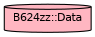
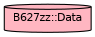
node "B624zz::Data": label "B624zz::Data" -> "B627zz::Data"
